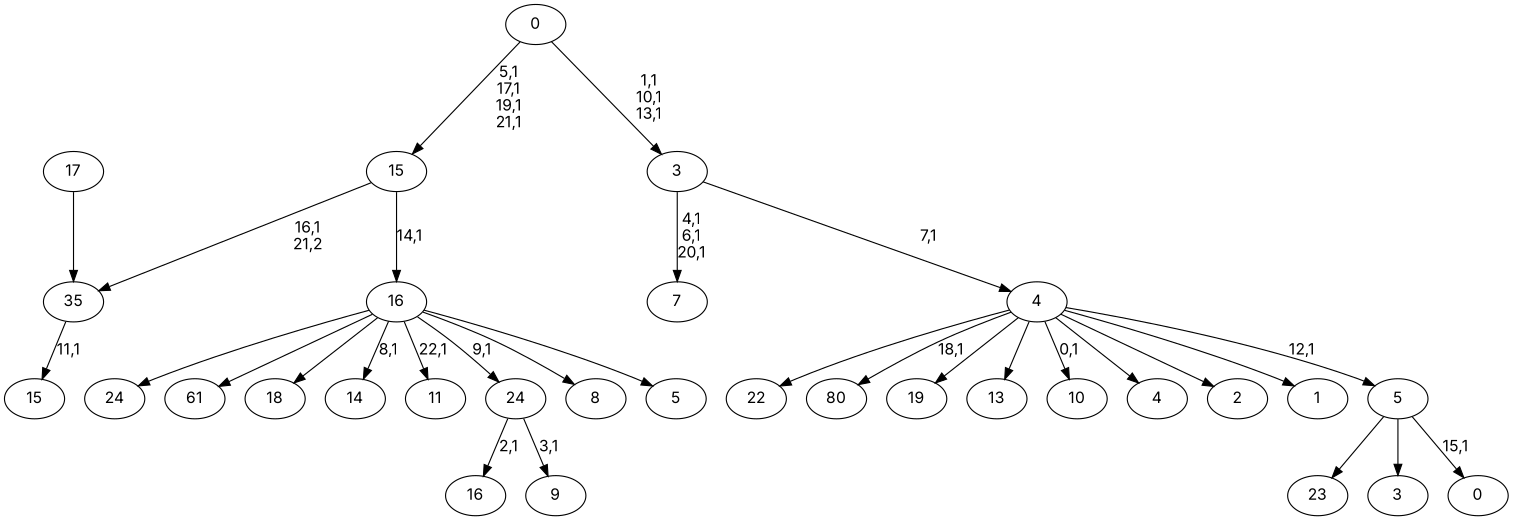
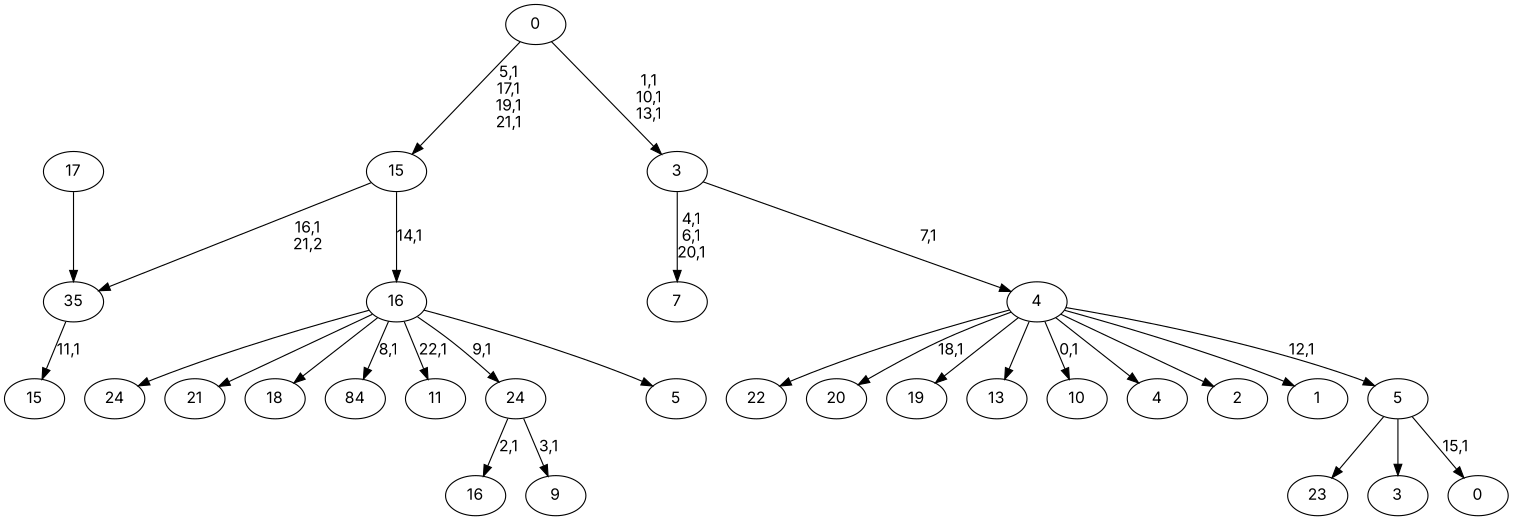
node "61": label "61" -> "21"
node "14": label "14" -> "84"
node "8": removed
node "80": label "80" -> "20"
